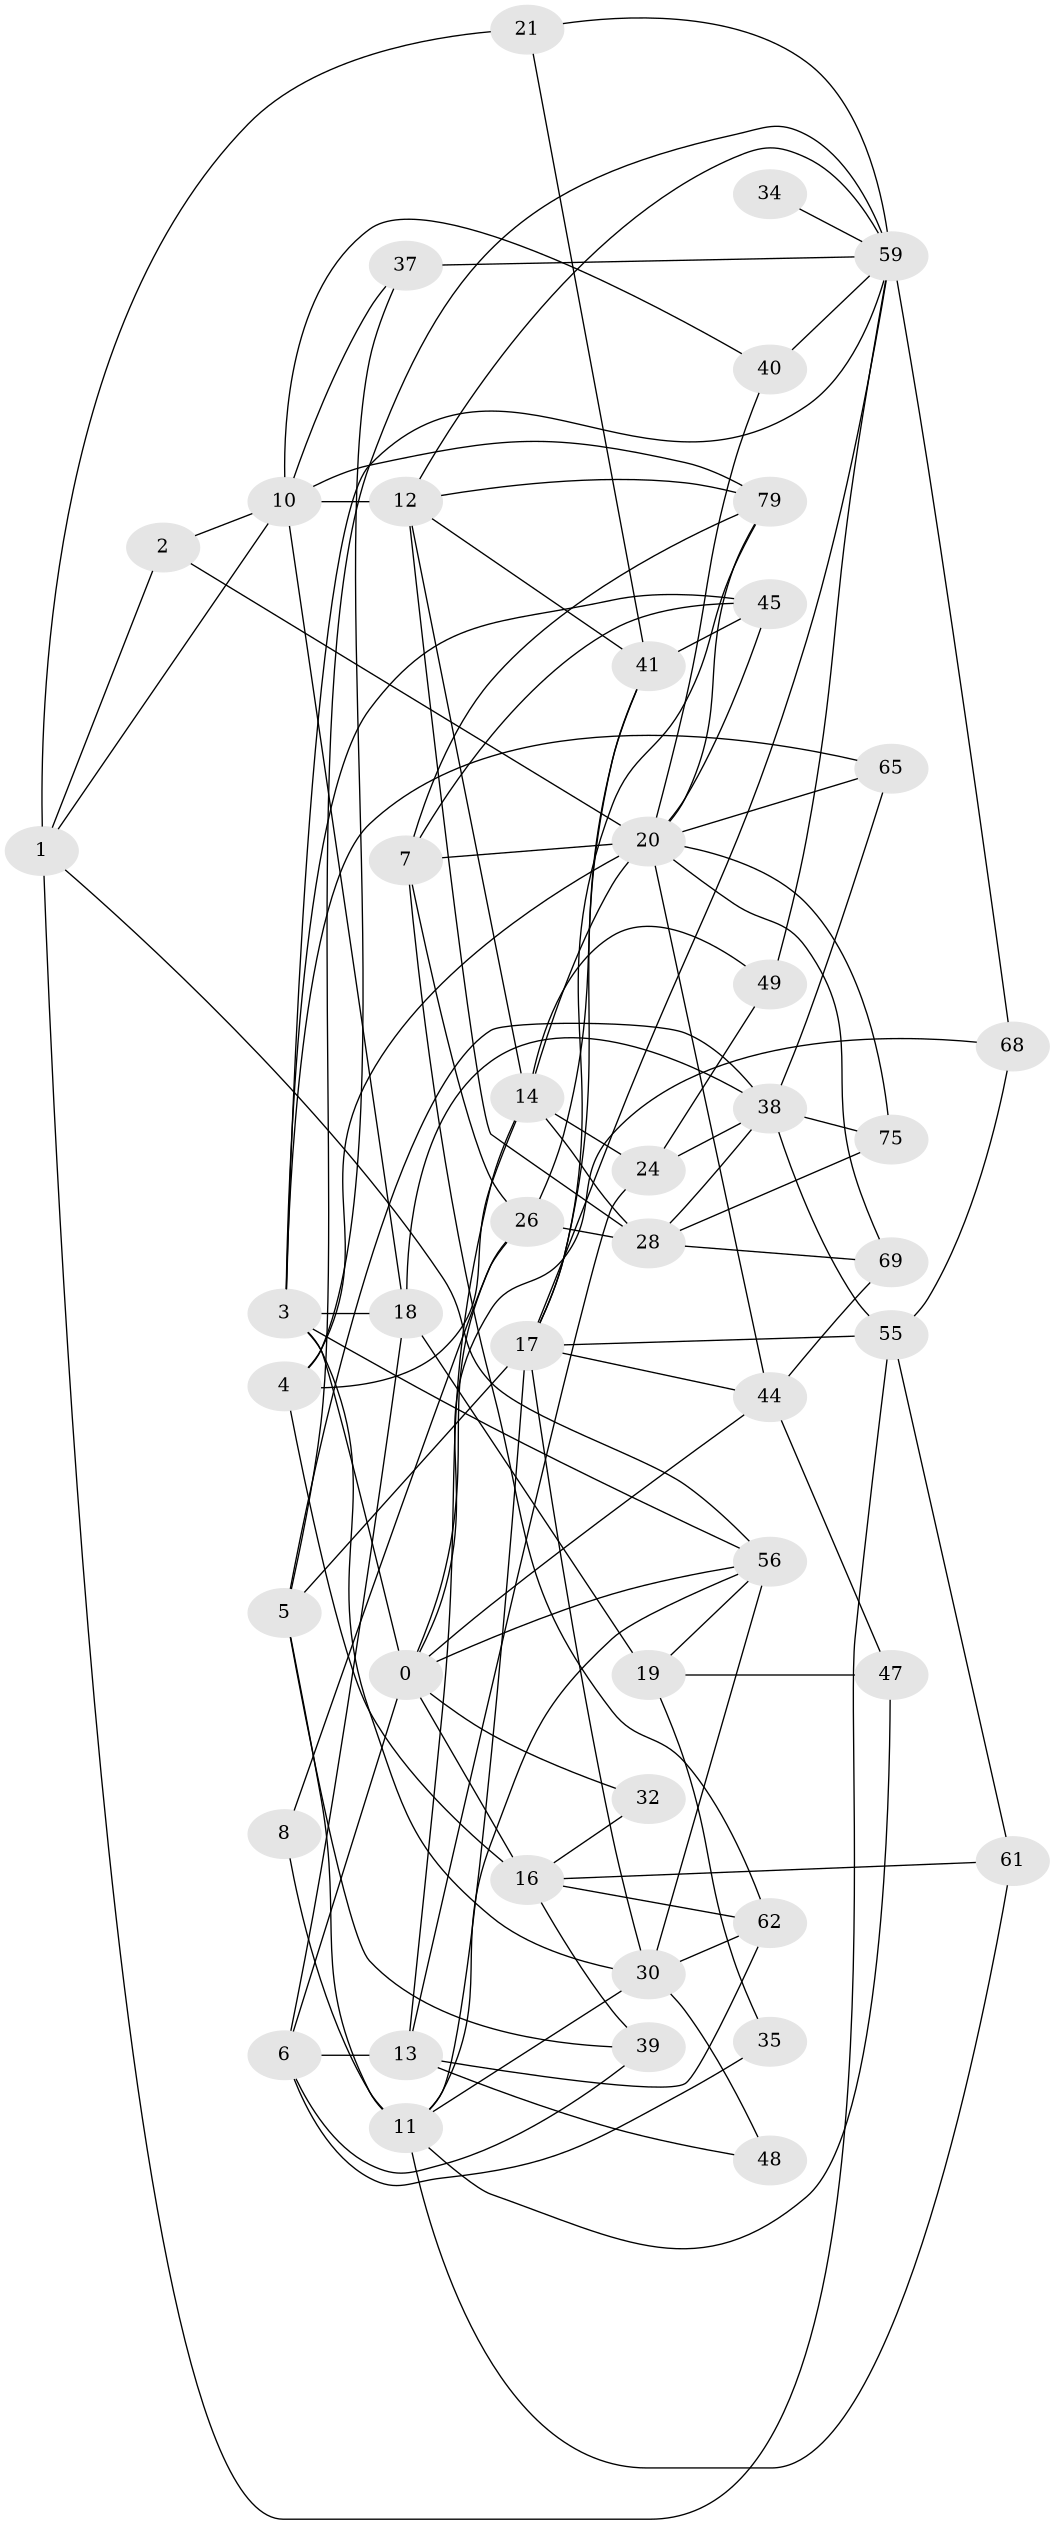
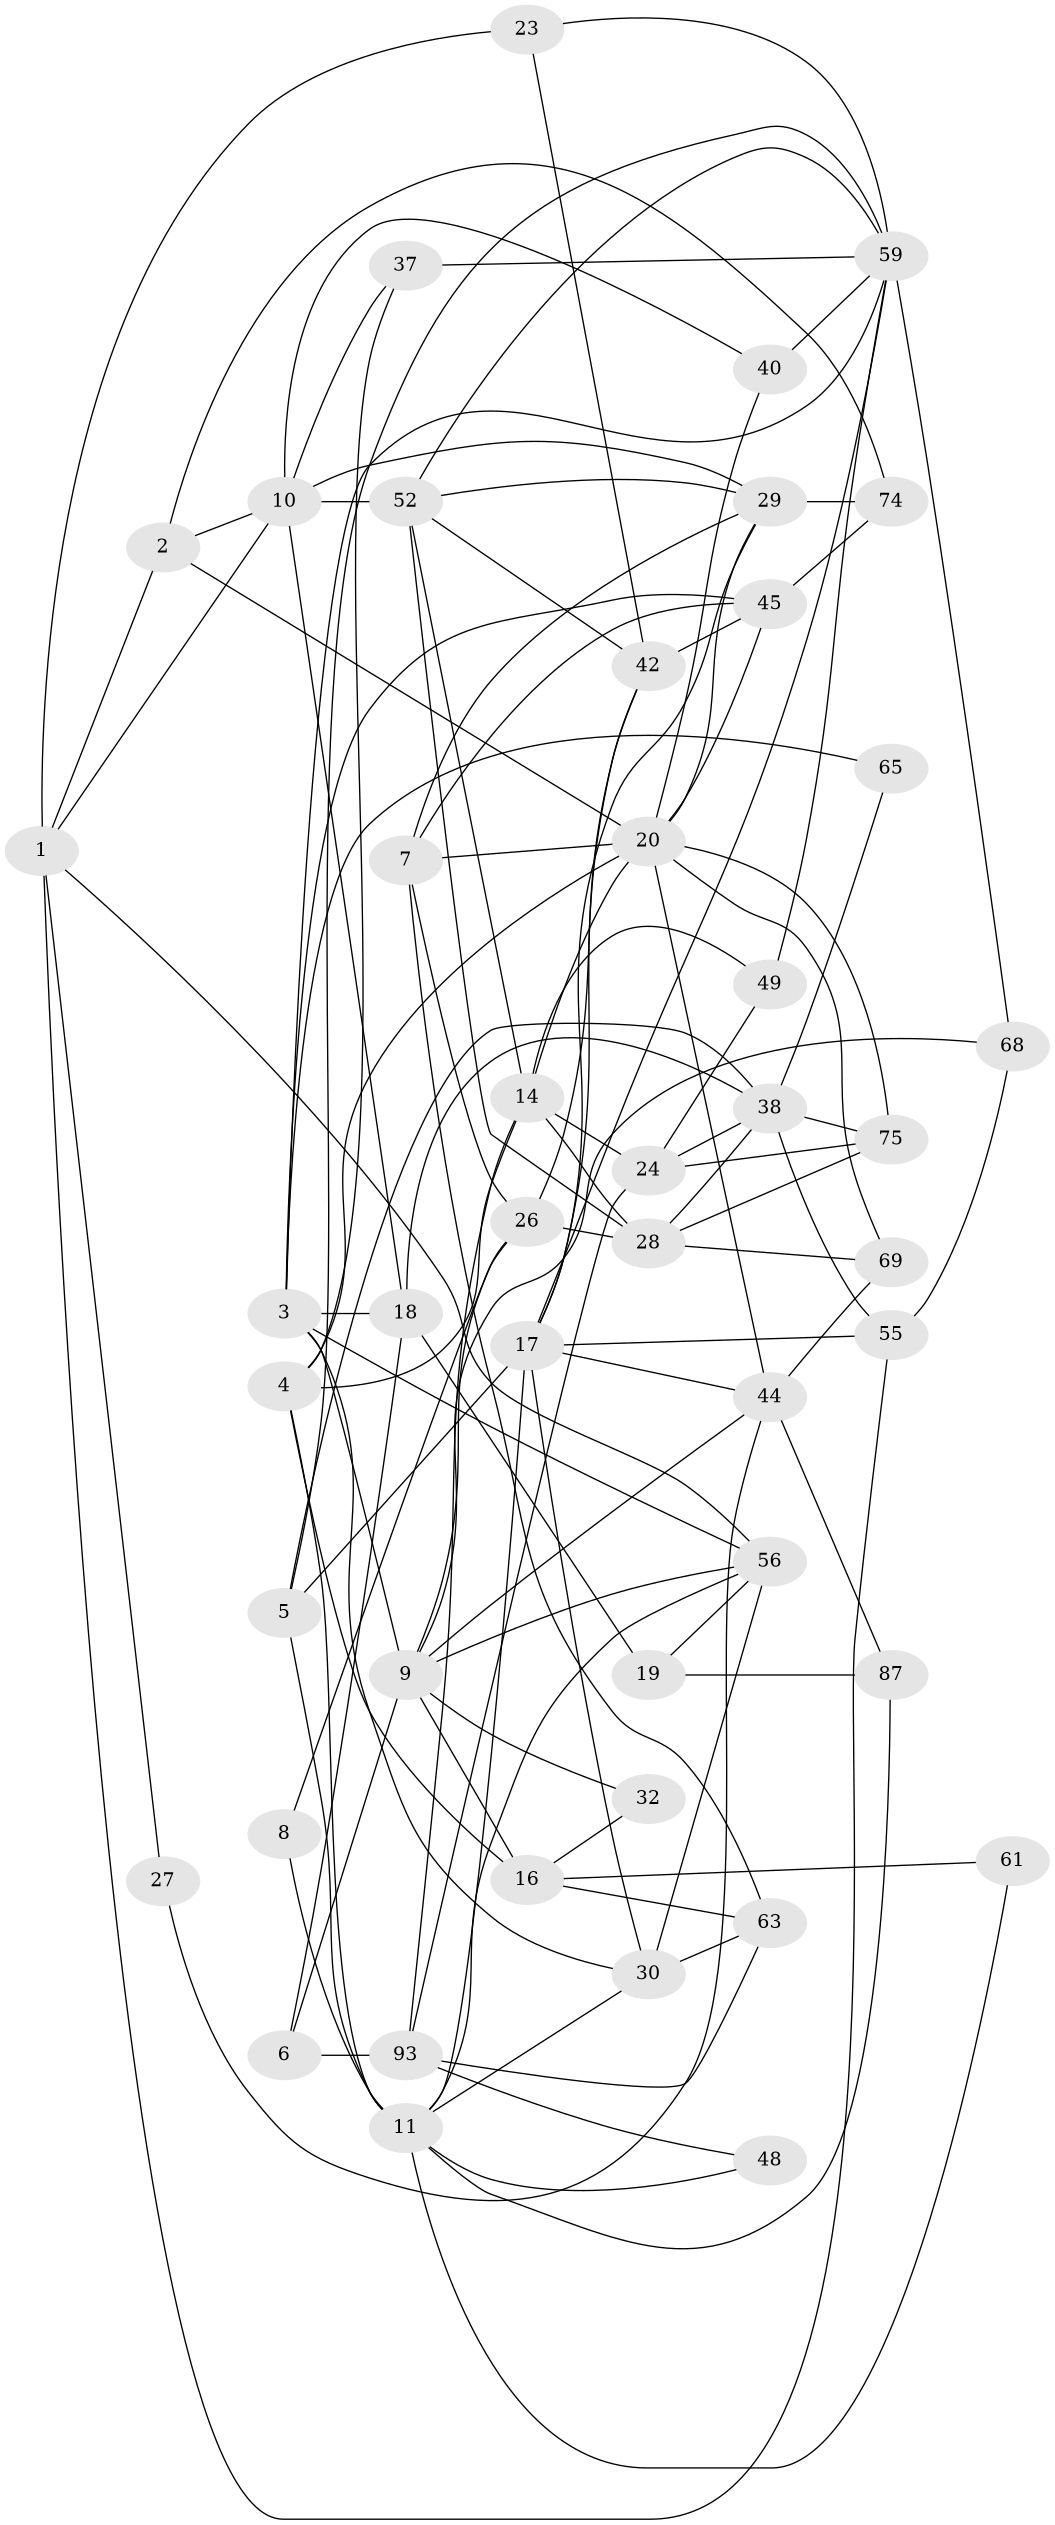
node "21": label "21" -> "23"
node "34": removed
node "12": label "12" -> "52"
node "79": label "79" -> "29"
node "74": added
node "41": label "41" -> "42"
edge "65" -- "20": removed
edge "75" -- "24": added
edge "55" -- "61": removed
node "0": label "0" -> "9"
node "47": label "47" -> "87"
edge "4" -- "11": added
node "27": added
node "62": label "62" -> "63"
node "35": removed
node "39": removed
node "13": label "13" -> "93"
edge "30" -- "48": now "11" -- "48"
